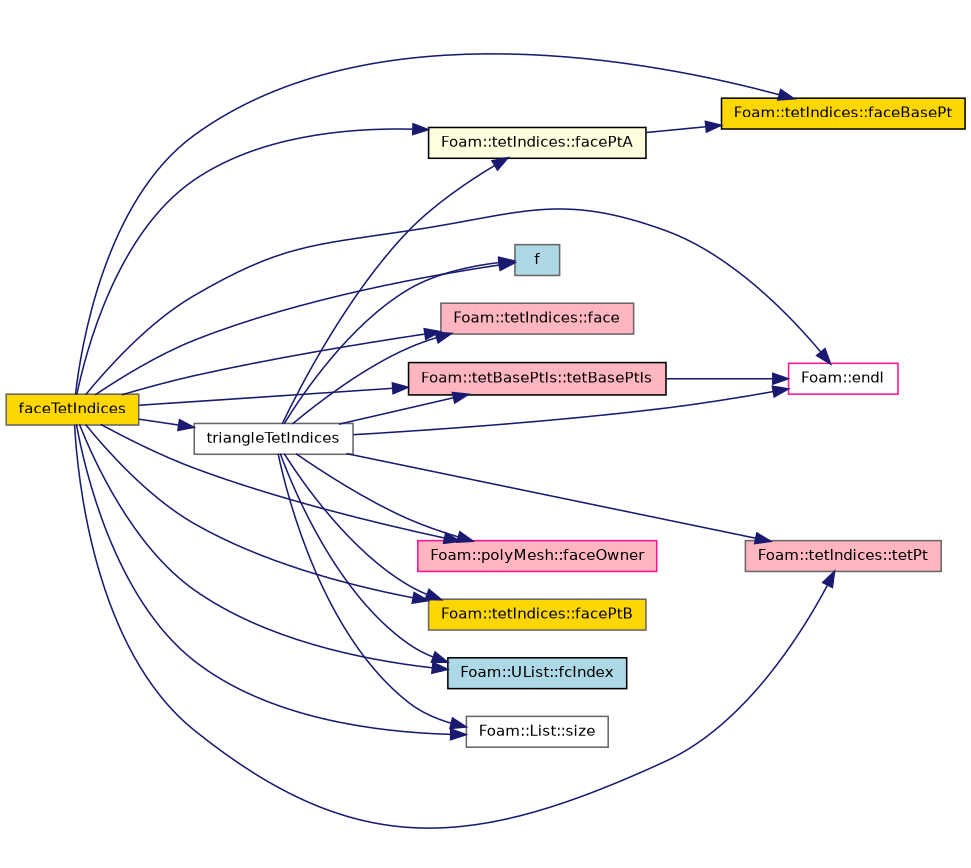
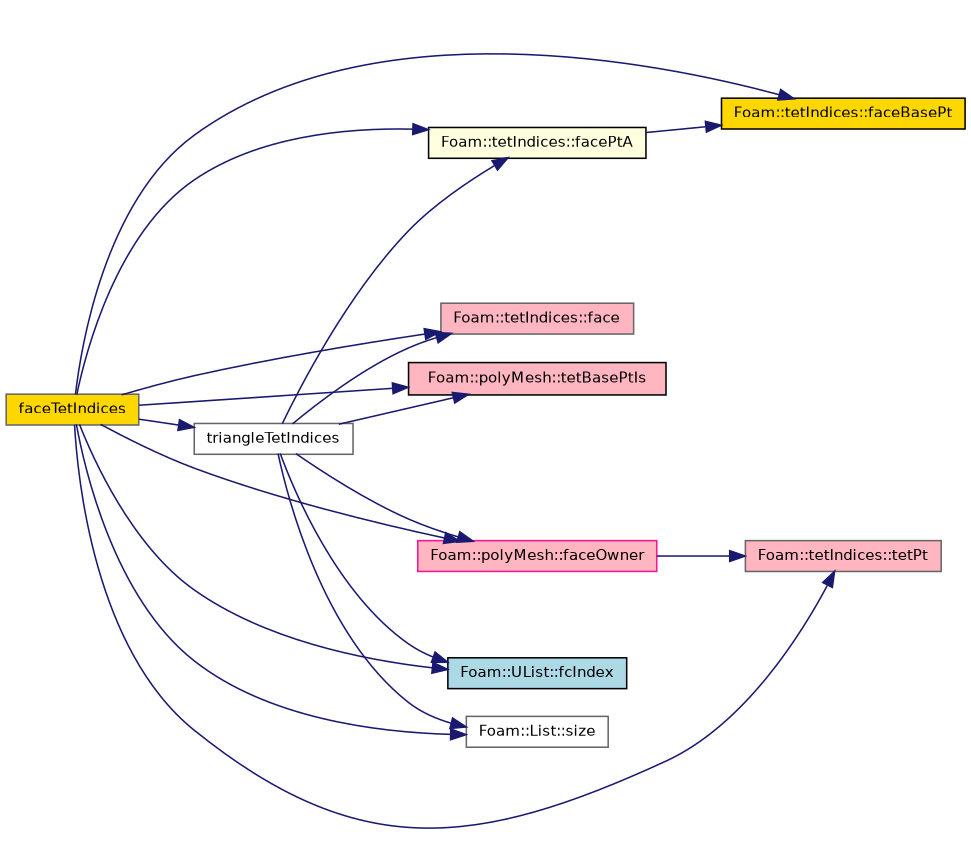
node "f": removed
node "Foam::tetBasePtIs::tetBasePtIs": label "Foam::tetBasePtIs::tetBasePtIs" -> "Foam::polyMesh::tetBasePtIs"
node "Foam::endl": removed
edge "triangleTetIndices" -> "Foam::tetIndices::tetPt": now "Foam::polyMesh::faceOwner" -> "Foam::tetIndices::tetPt"
node "Foam::tetIndices::facePtB": removed
